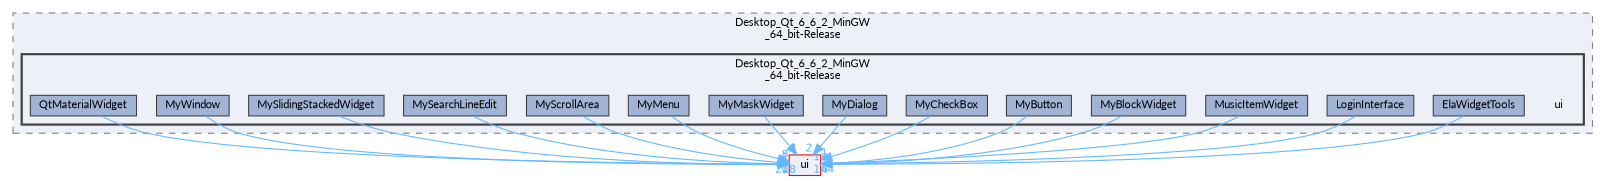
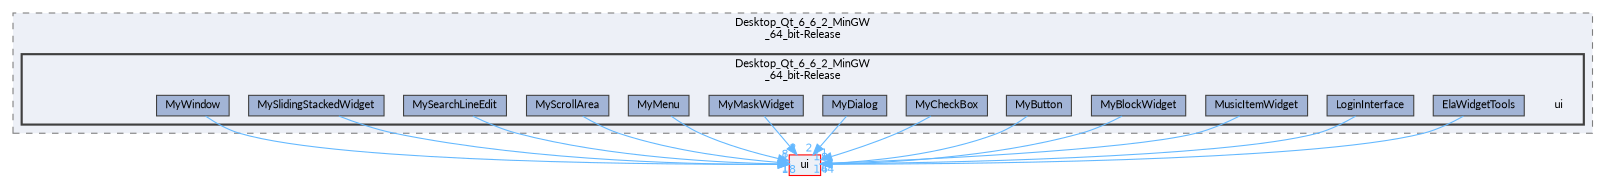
node "QtMaterialWidget": removed
